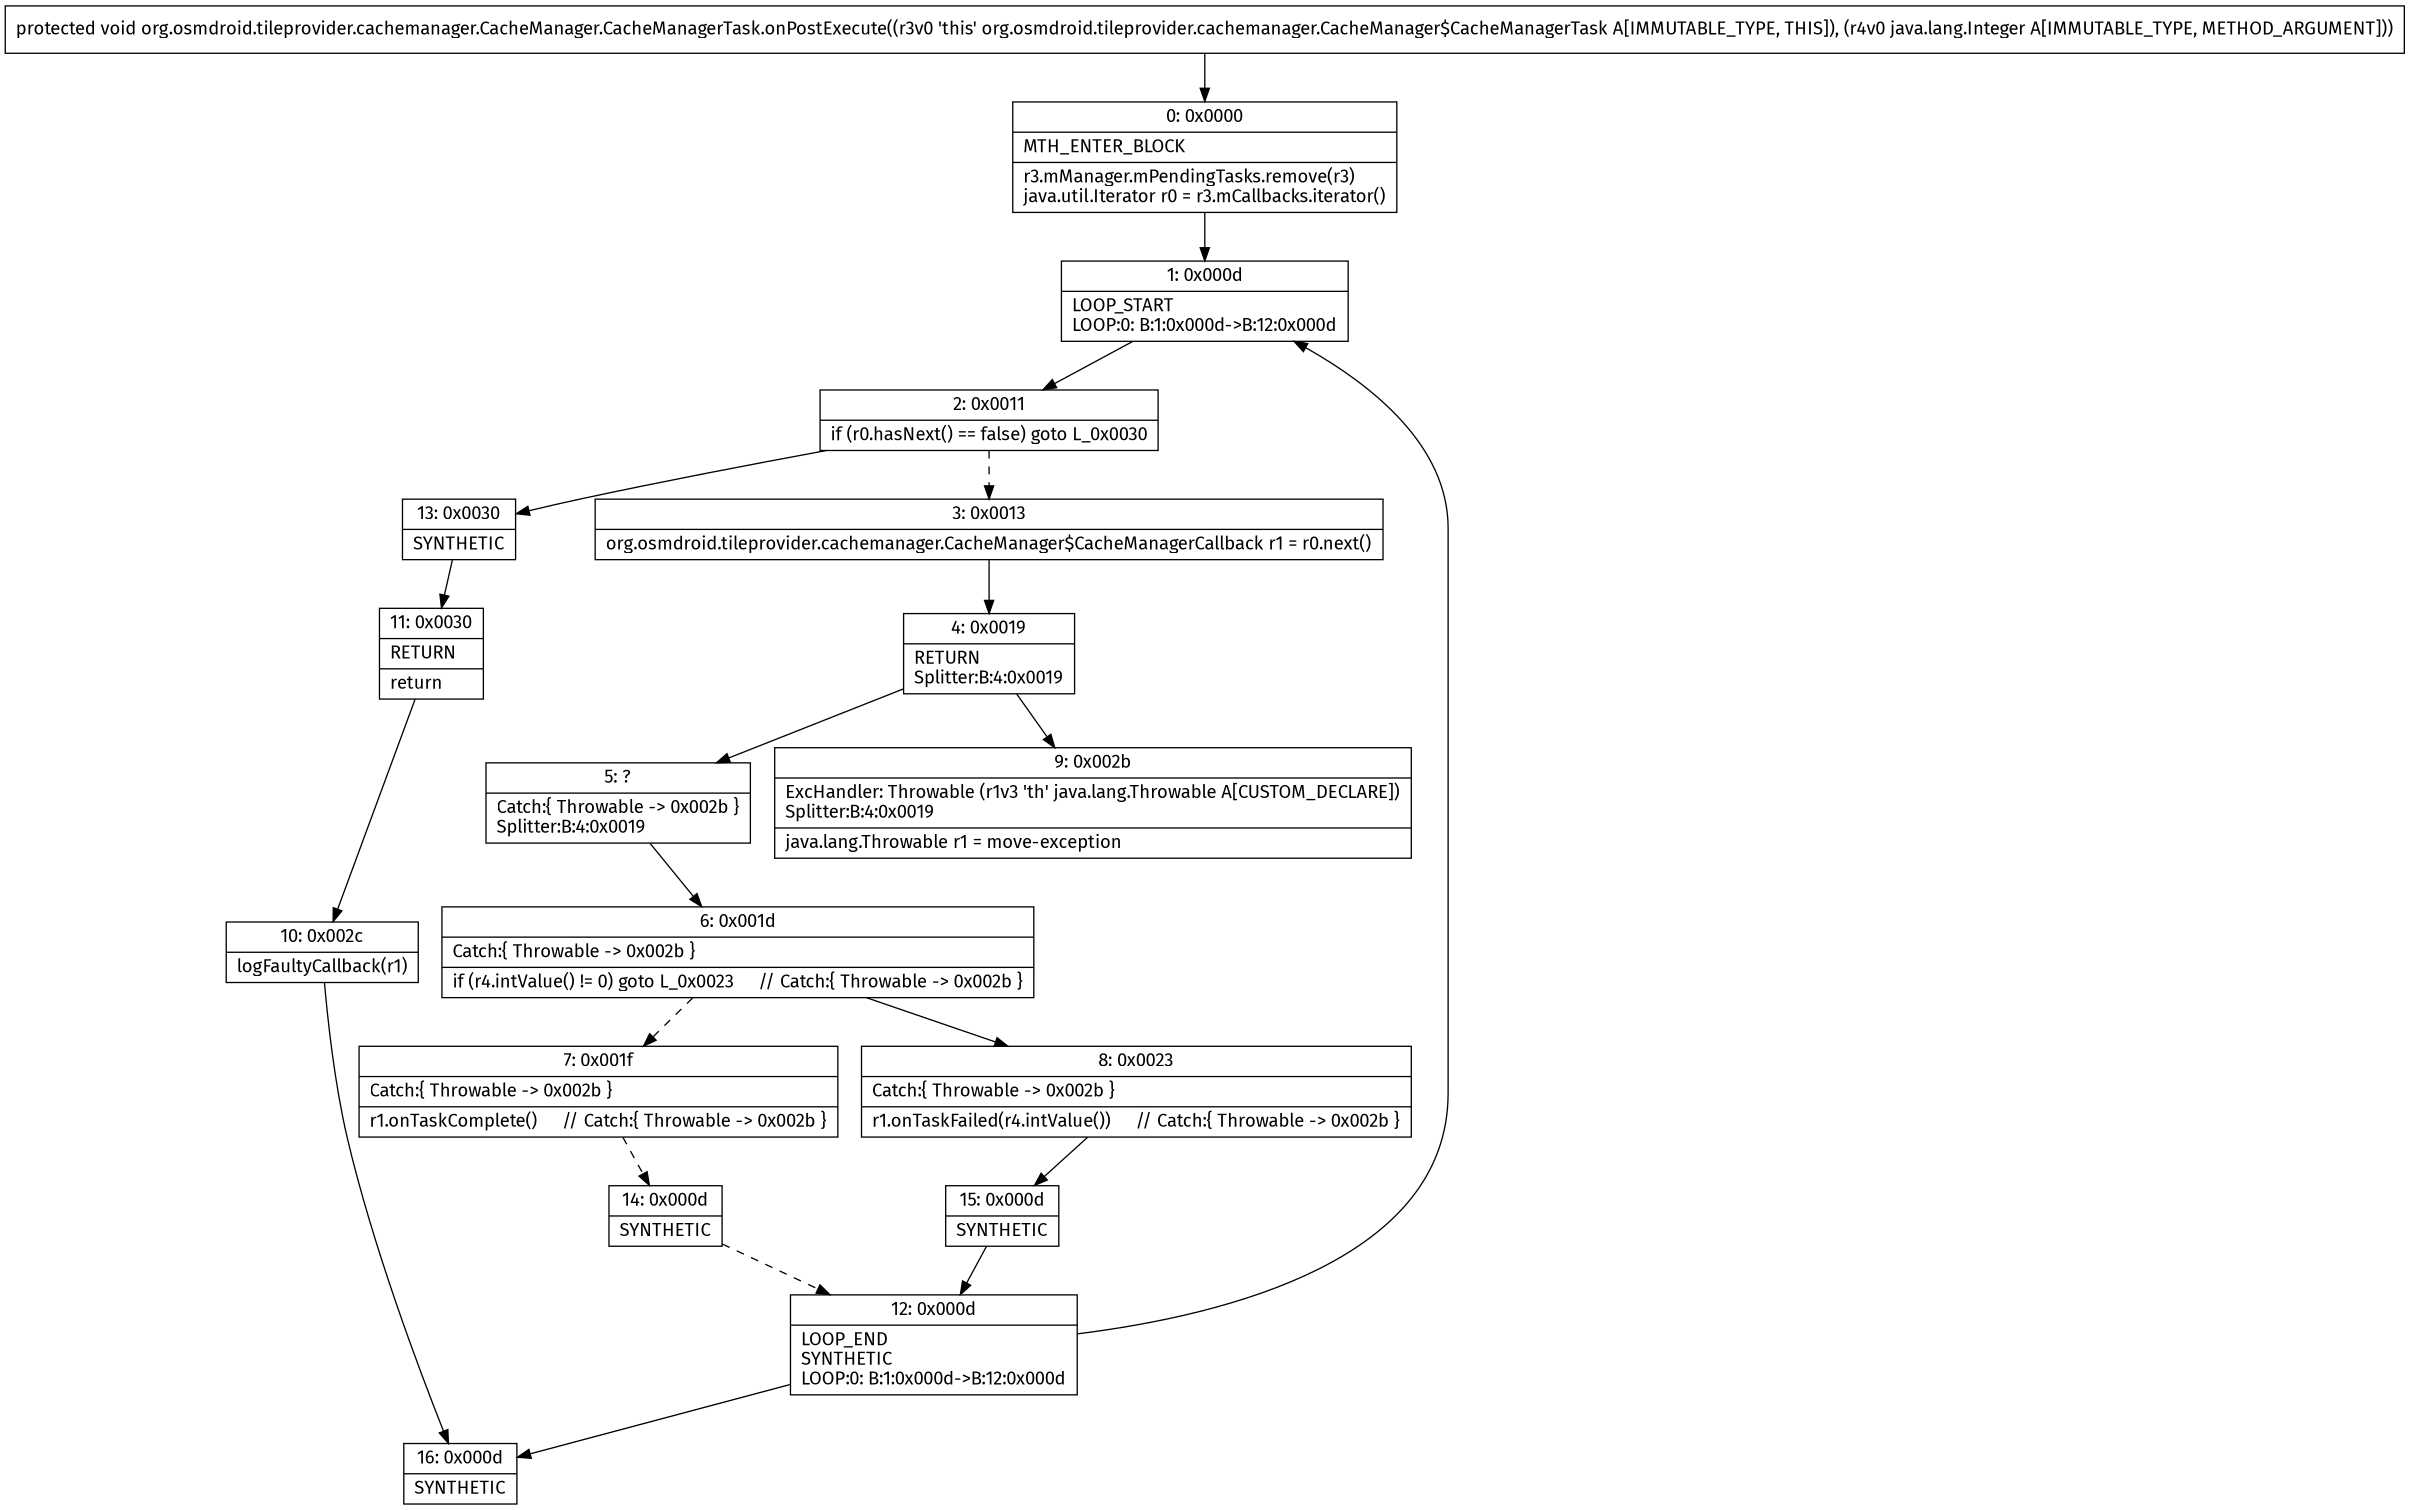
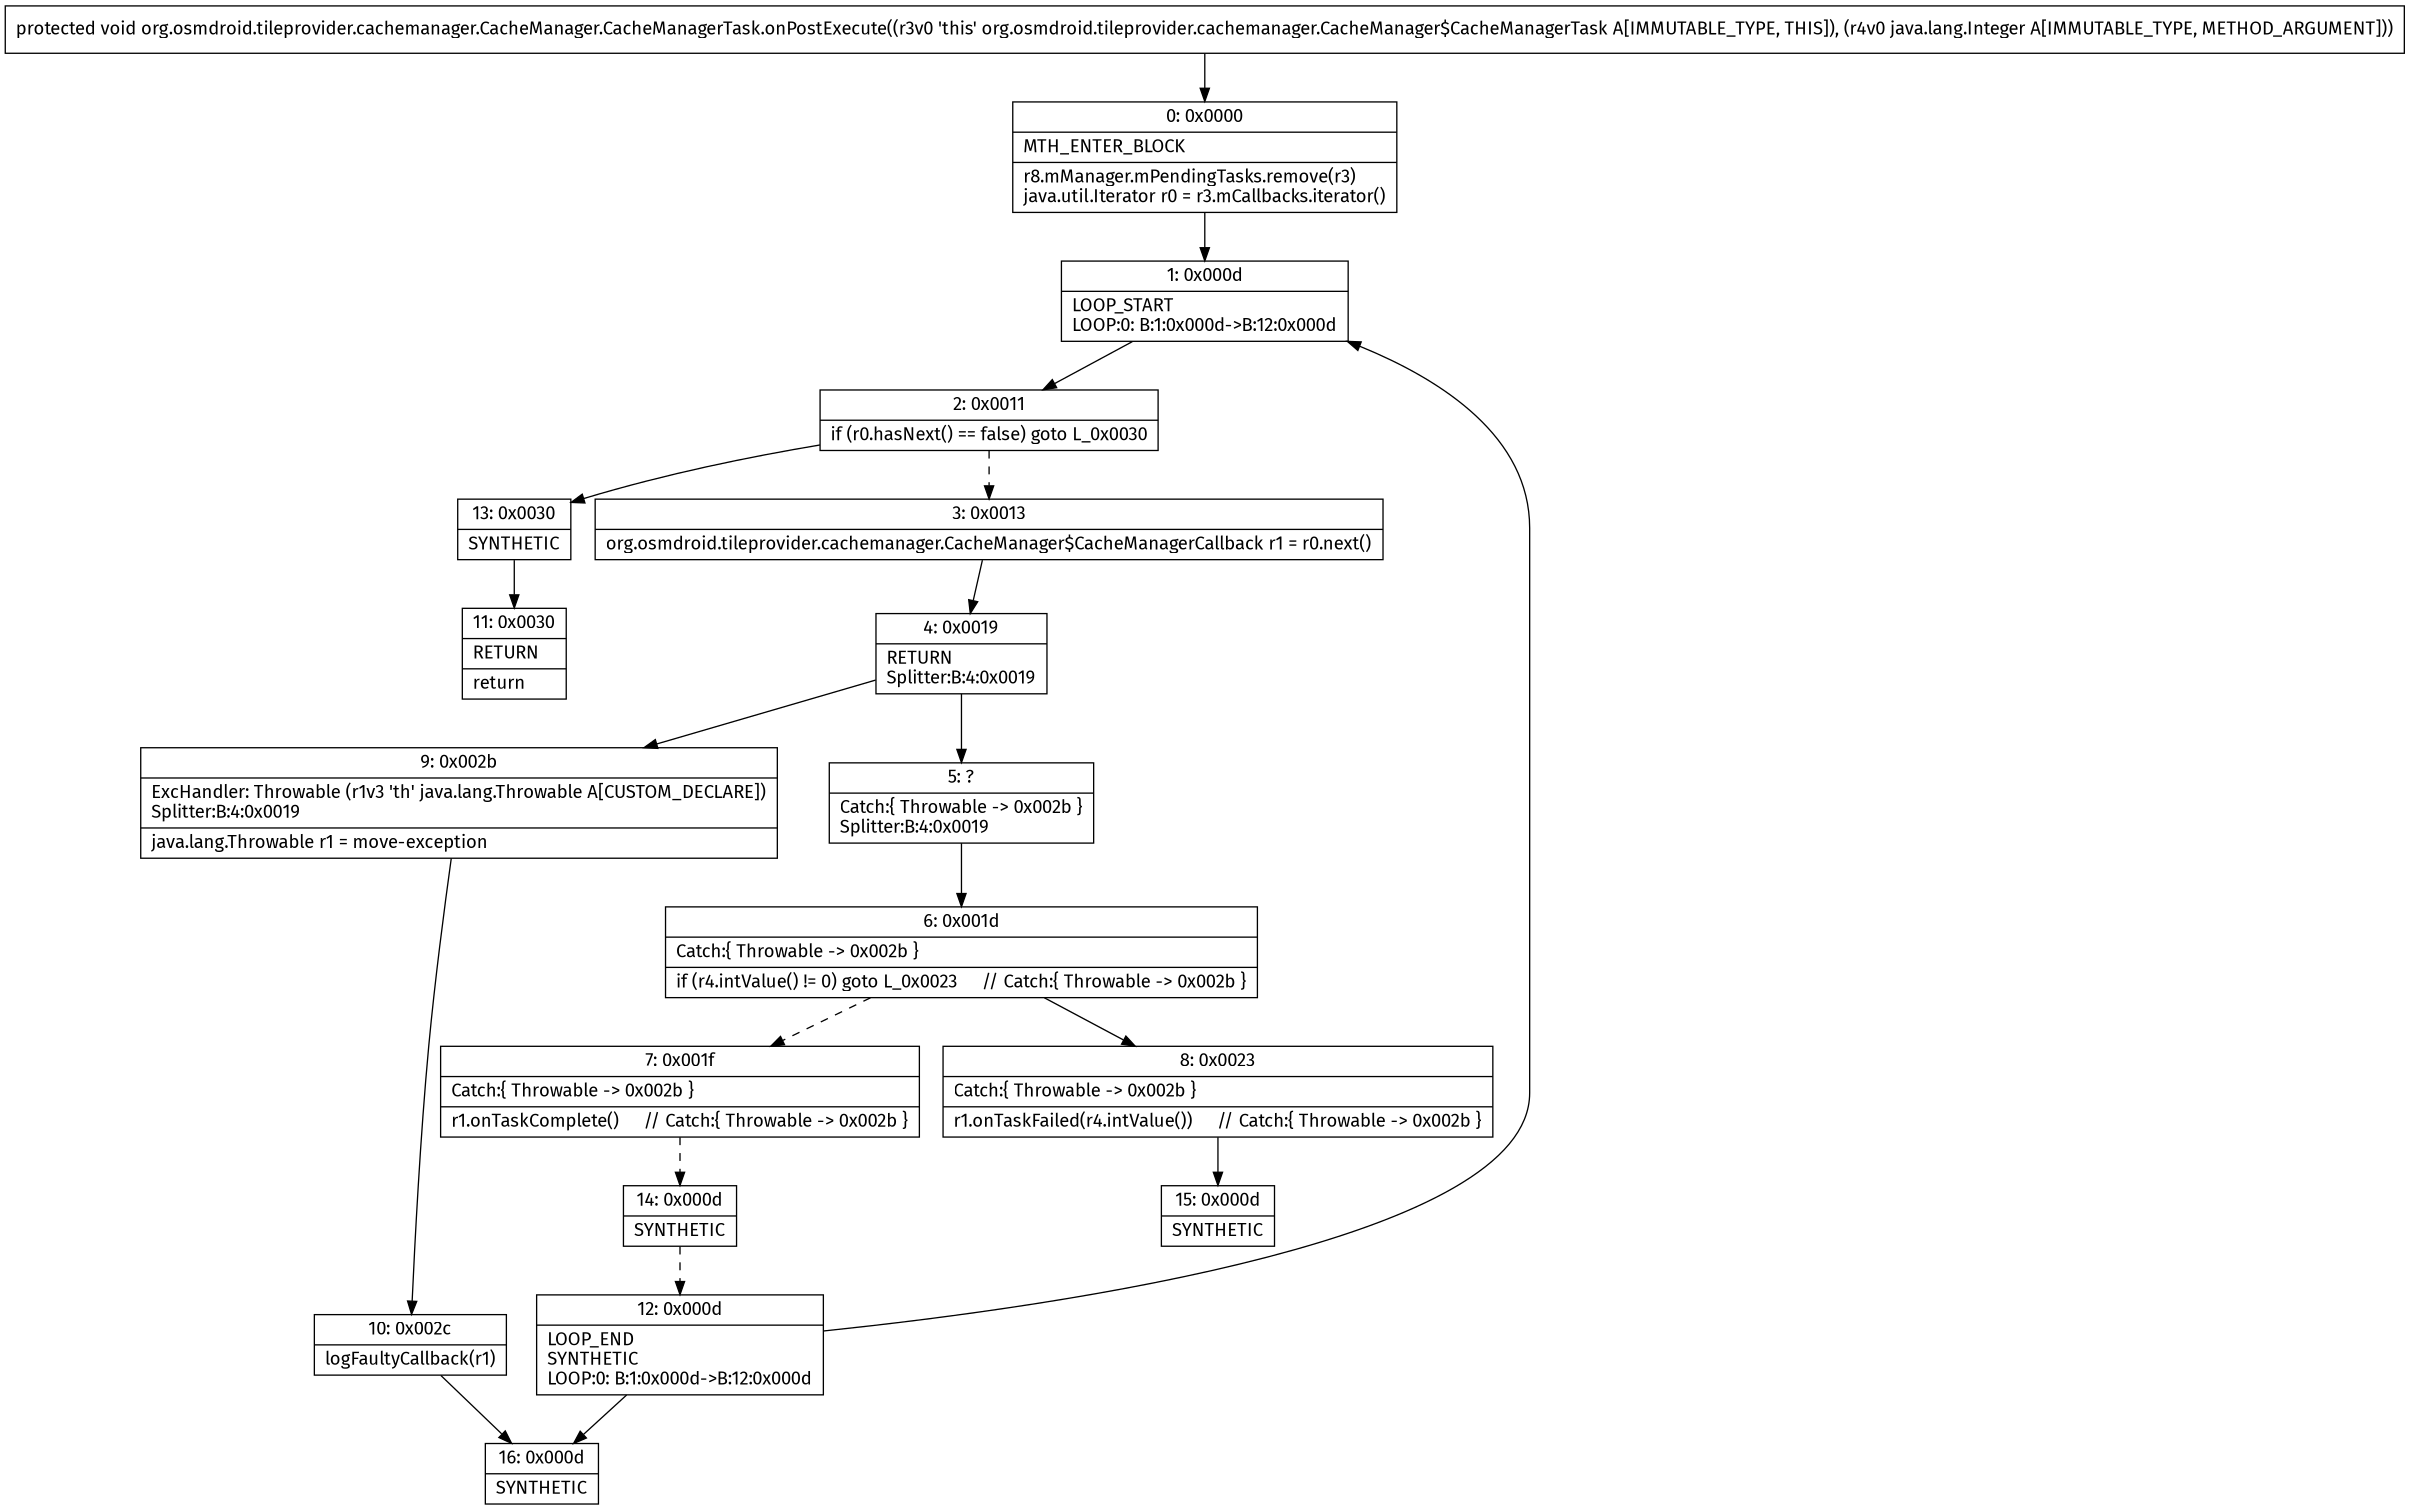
node "0: 0x0000": text "r3.mManager.mPendingTasks.remove(r3)" -> "r8.mManager.mPendingTasks.remove(r3)"
edge "11: 0x0030" -> "10: 0x002c": now "9: 0x002b" -> "10: 0x002c"
edge "15: 0x000d" -> "12: 0x000d": removed
